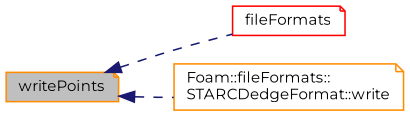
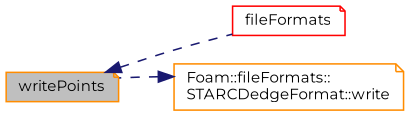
edge "Foam::fileFormats:: STARCDedgeFormat::write" -> "writePoints": reversed
